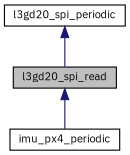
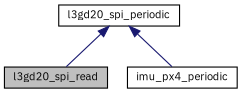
edge "imu_px4_periodic" -> "l3gd20_spi_read": now "imu_px4_periodic" -> "l3gd20_spi_periodic"
